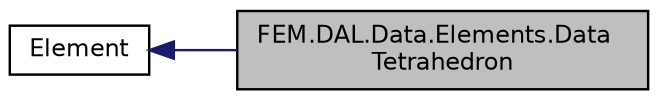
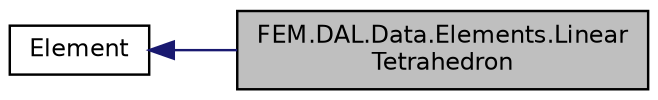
node "FEM.DAL.Data.Elements.Data Tetrahedron": label "FEM.DAL.Data.Elements.Data Tetrahedron" -> "FEM.DAL.Data.Elements.Linear Tetrahedron"
